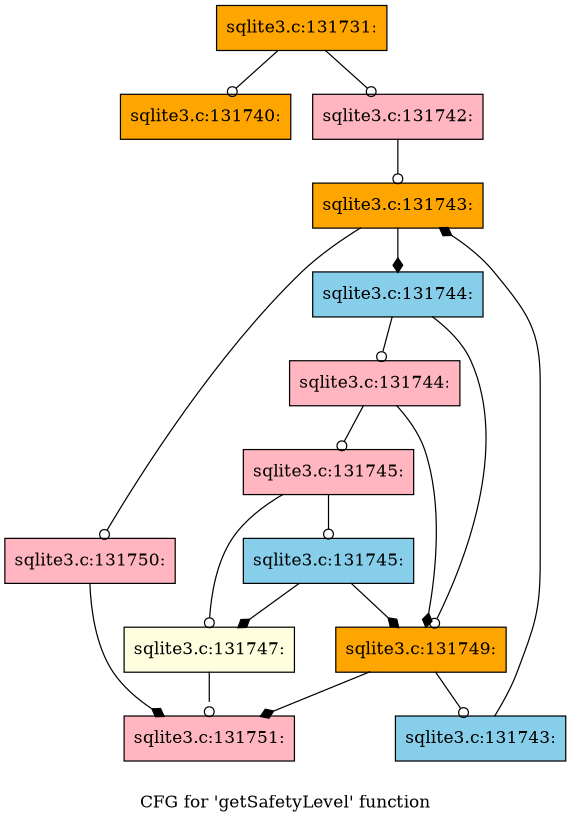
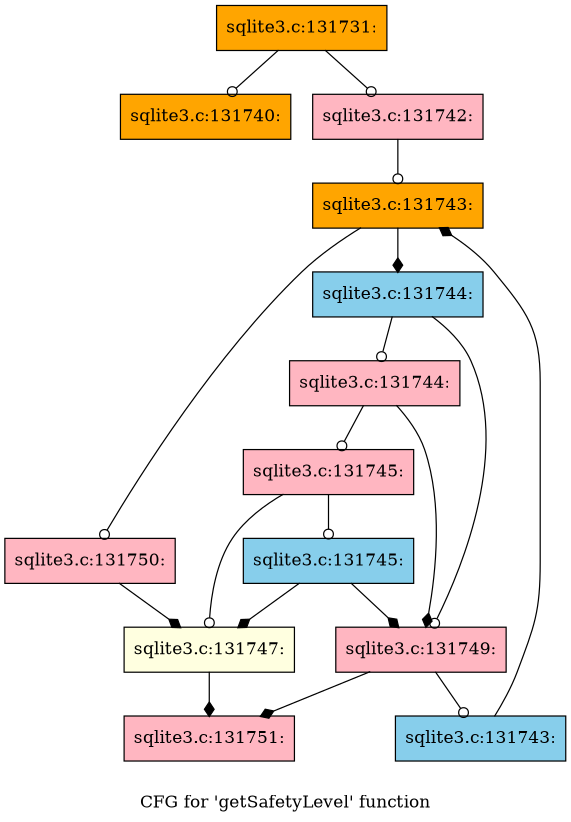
node "sqlite3.c:131749:": fillcolor orange -> lightpink
edge "sqlite3.c:131750:" -> "sqlite3.c:131751:": now "sqlite3.c:131750:" -> "sqlite3.c:131747:"
edge "sqlite3.c:131747:" -> "sqlite3.c:131751:": arrowhead odot -> diamond
